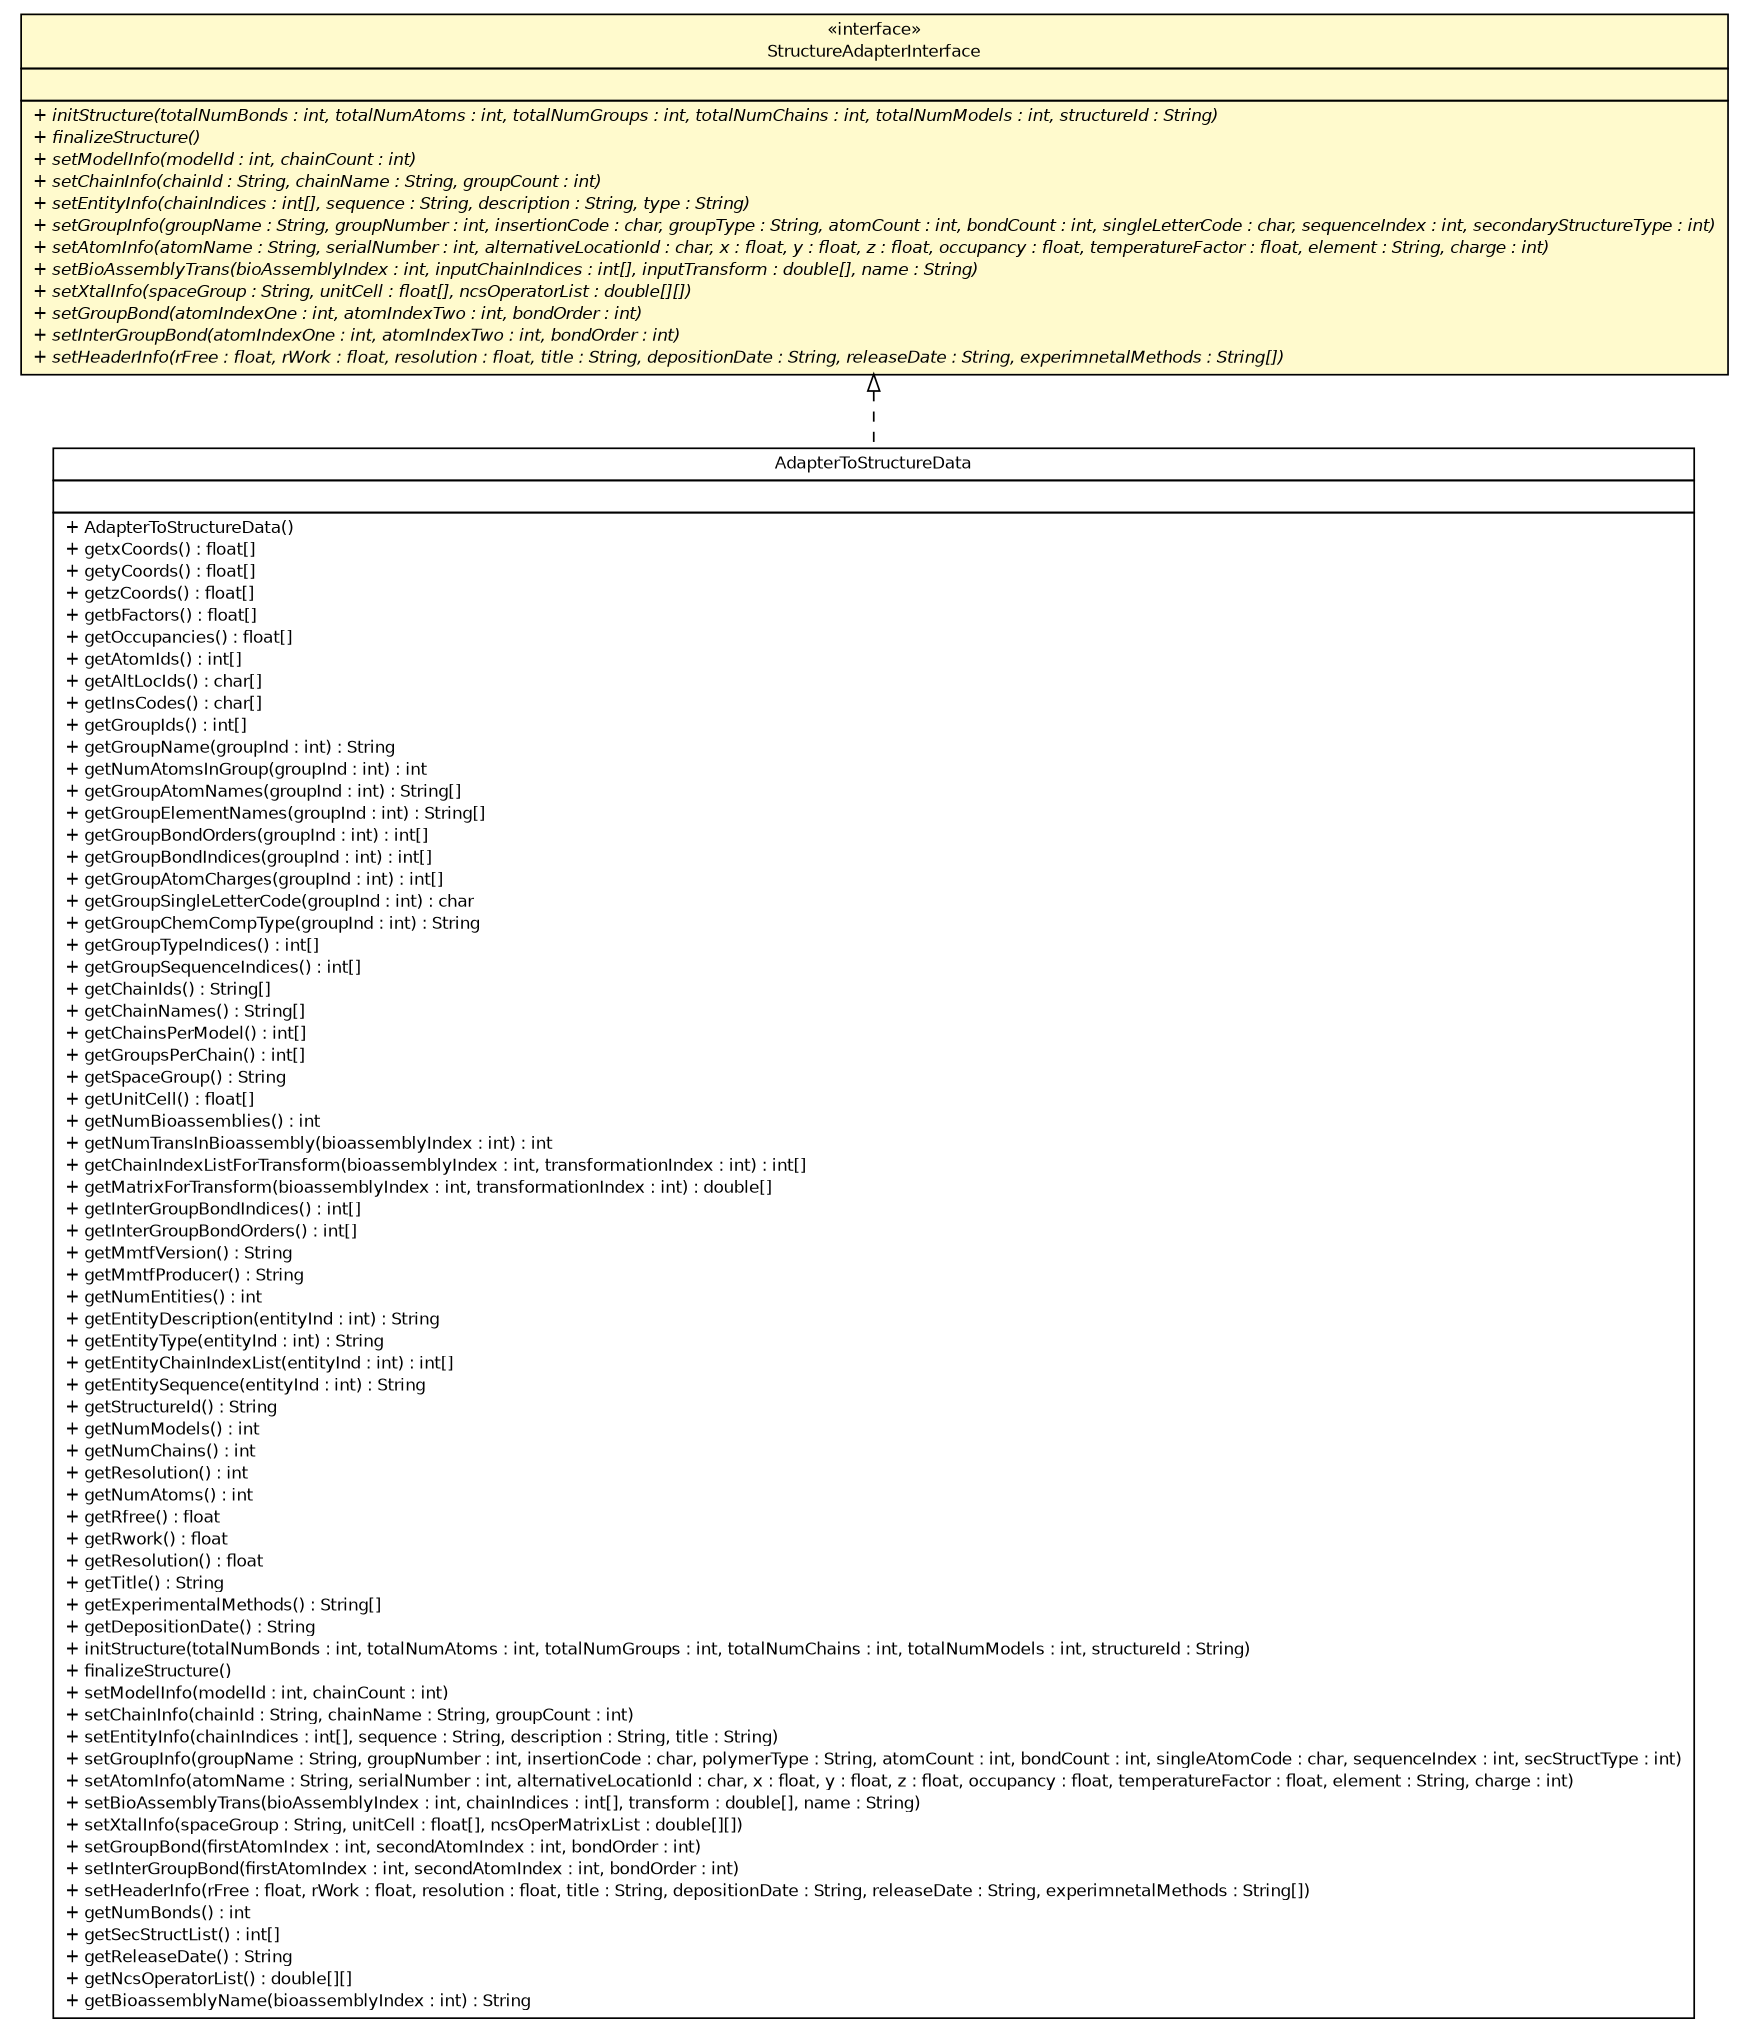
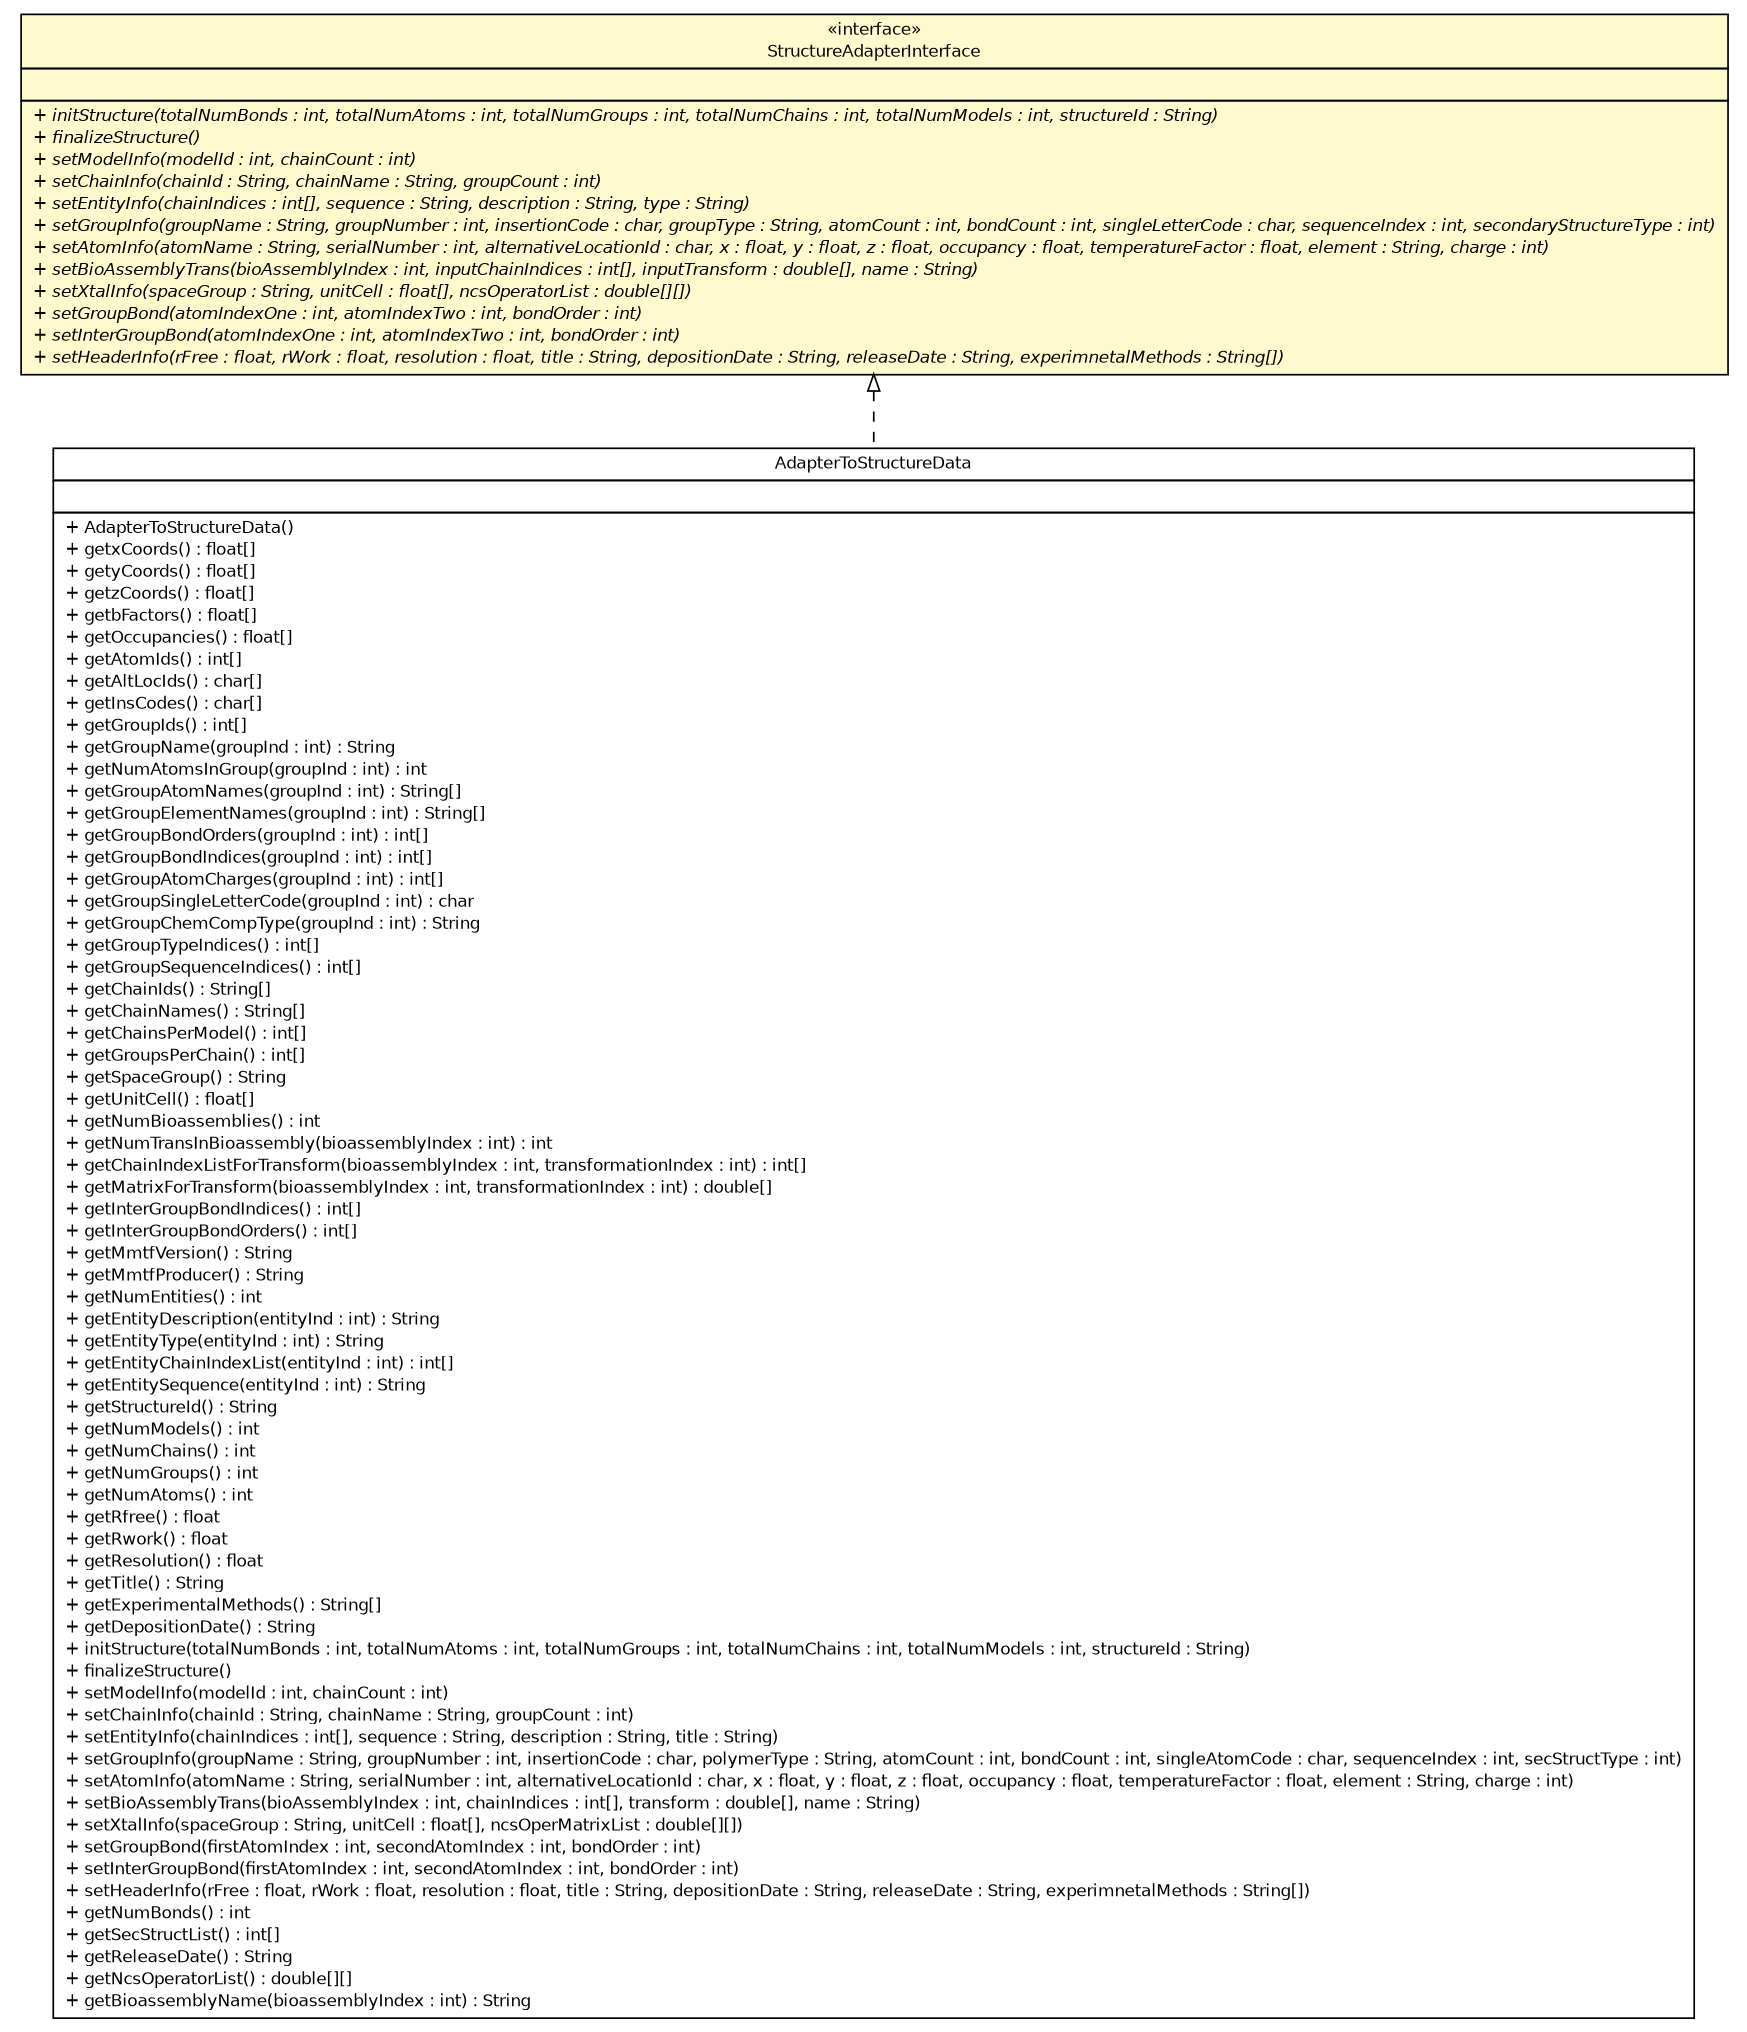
node "AdapterToStructureData": text "+ getResolution() : int" -> "+ getNumGroups() : int"
